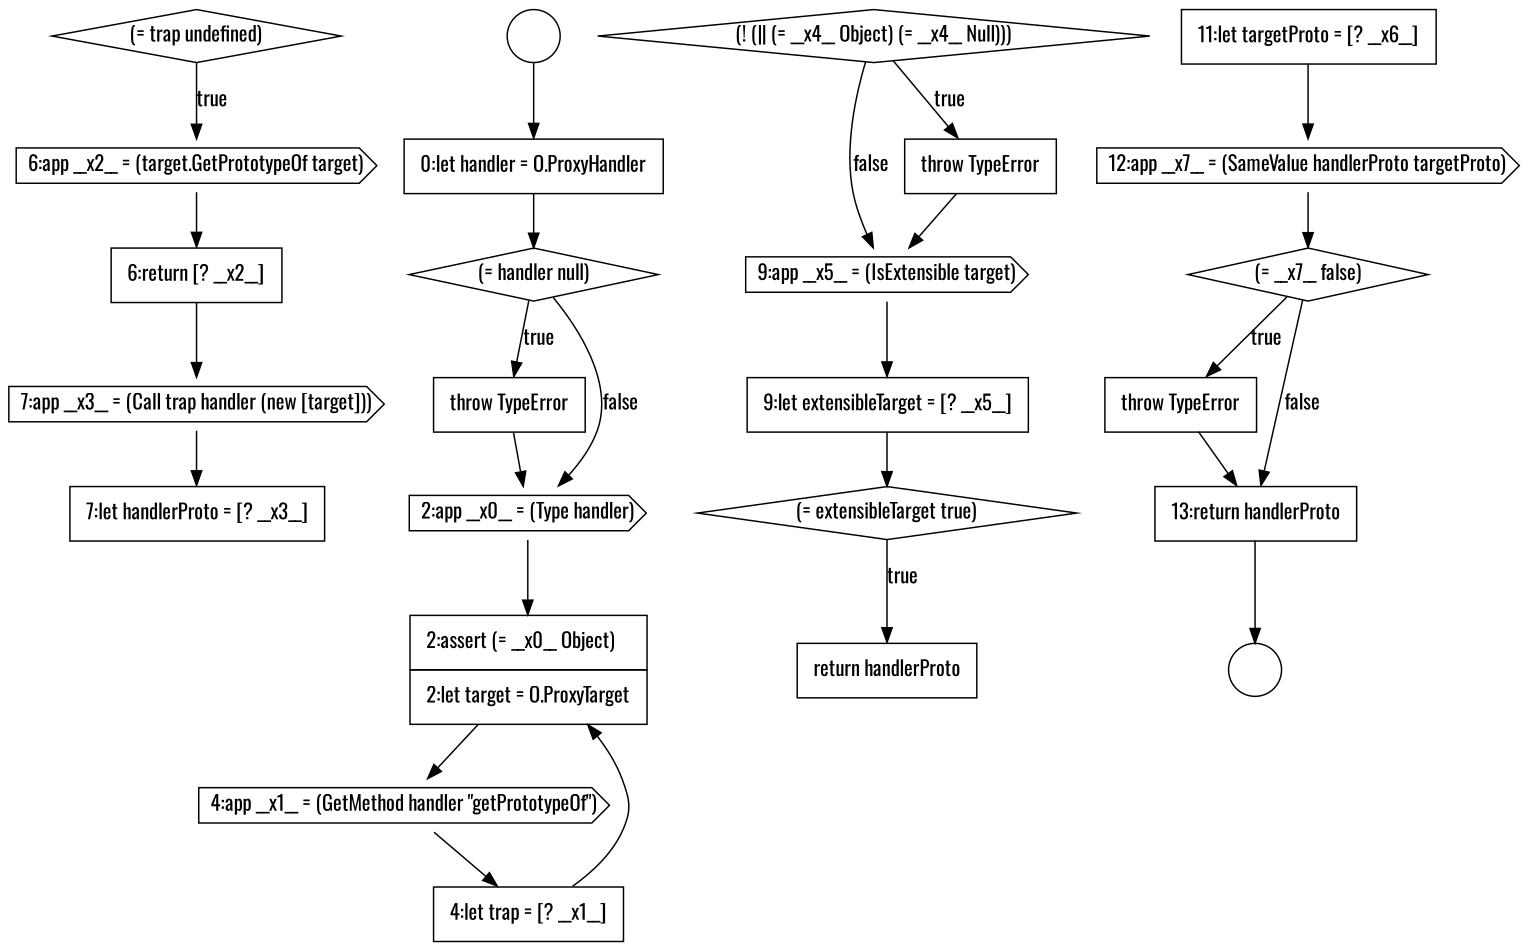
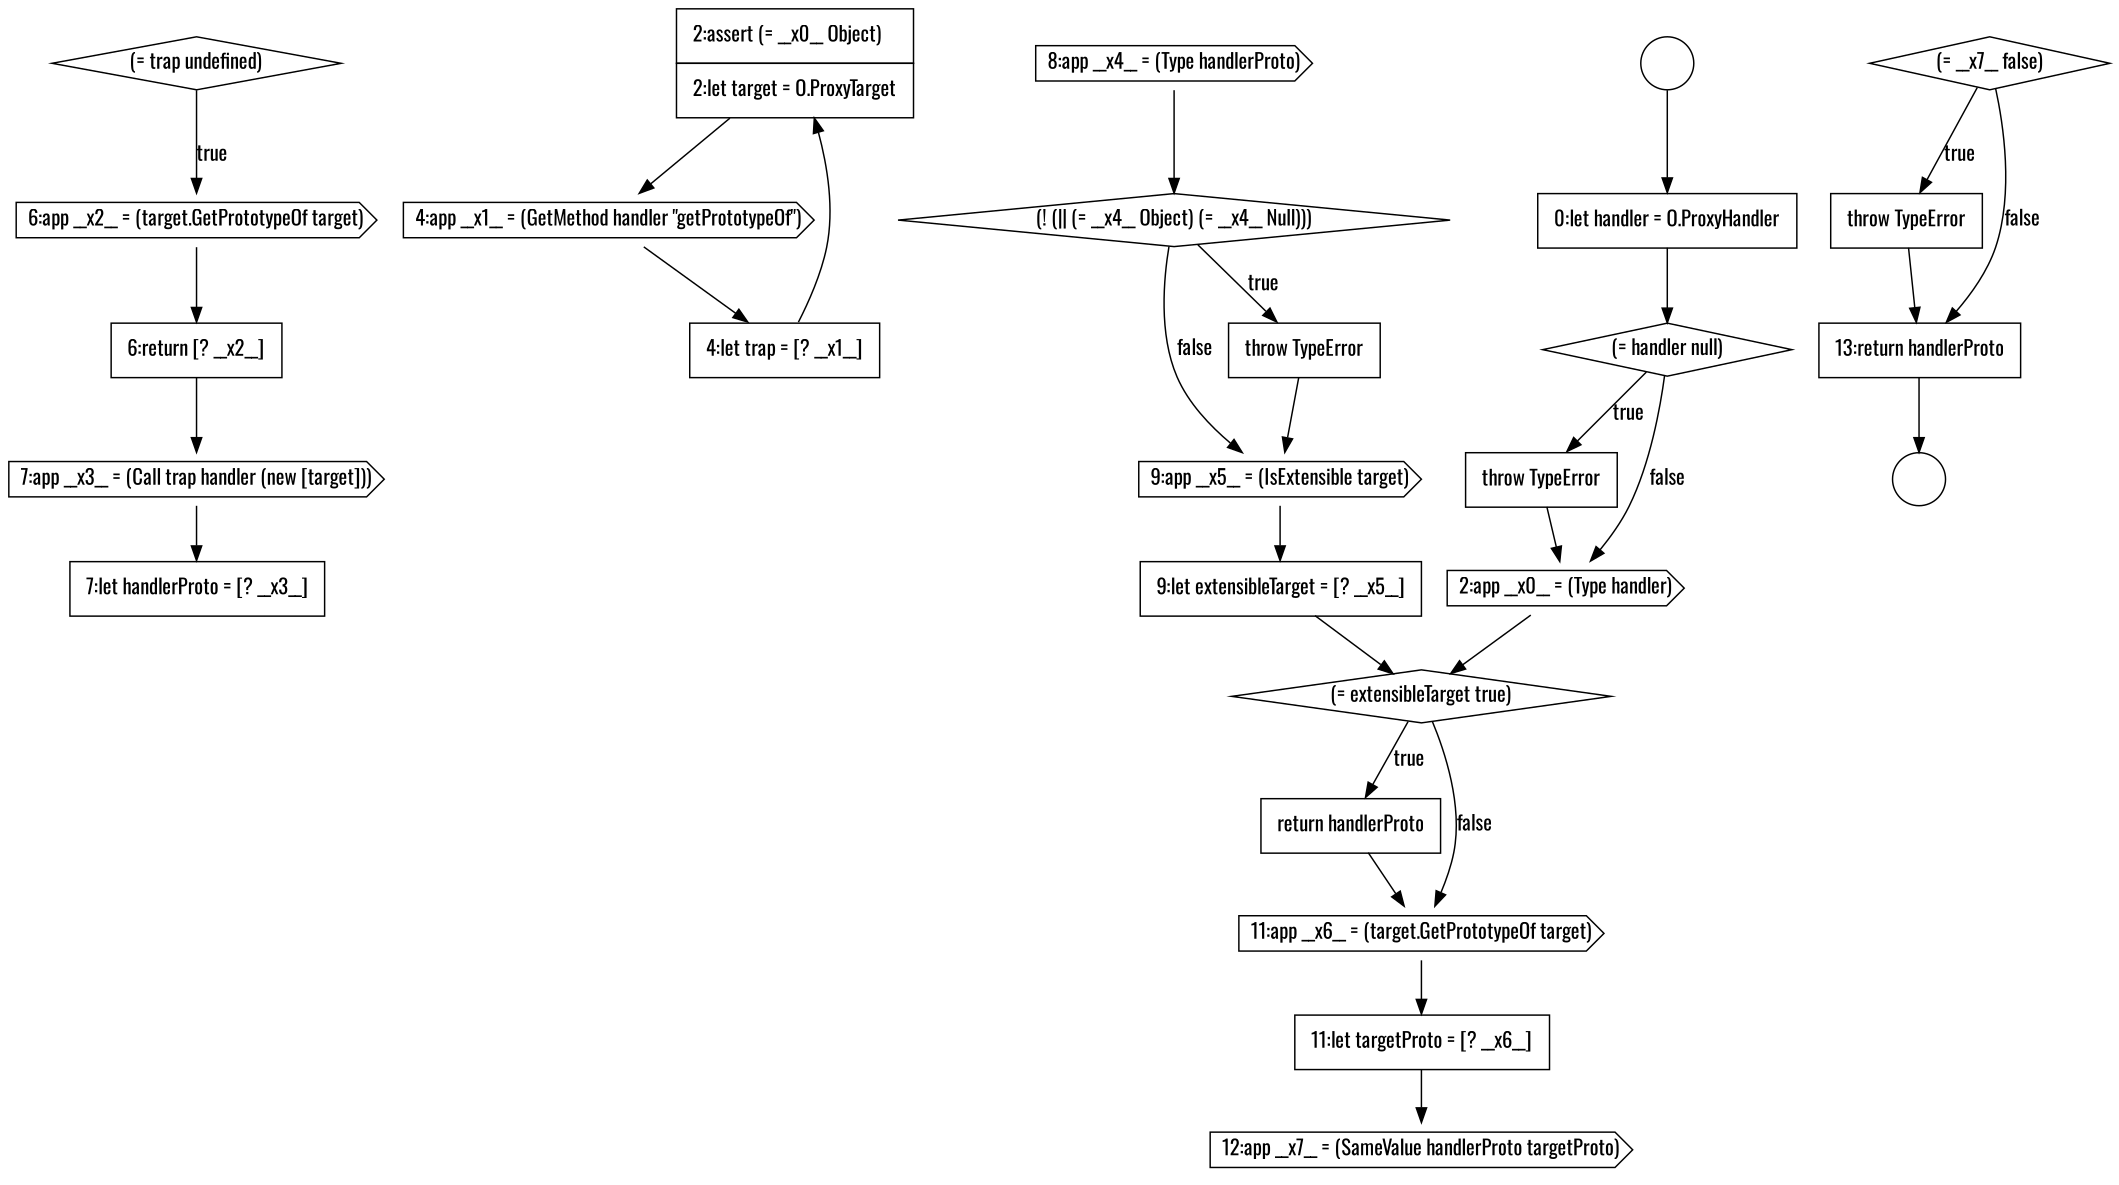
node "8:app __x4__ = (Type handlerProto)": added
edge "12:app __x7__ = (SameValue handlerProto targetProto)" -> "(= __x7__ false)": removed
edge "2:app __x0__ = (Type handler)" -> "2:assert (= __x0__ Object)": now "2:app __x0__ = (Type handler)" -> "(= extensibleTarget true)"
node "11:app __x6__ = (target.GetPrototypeOf target)": added
